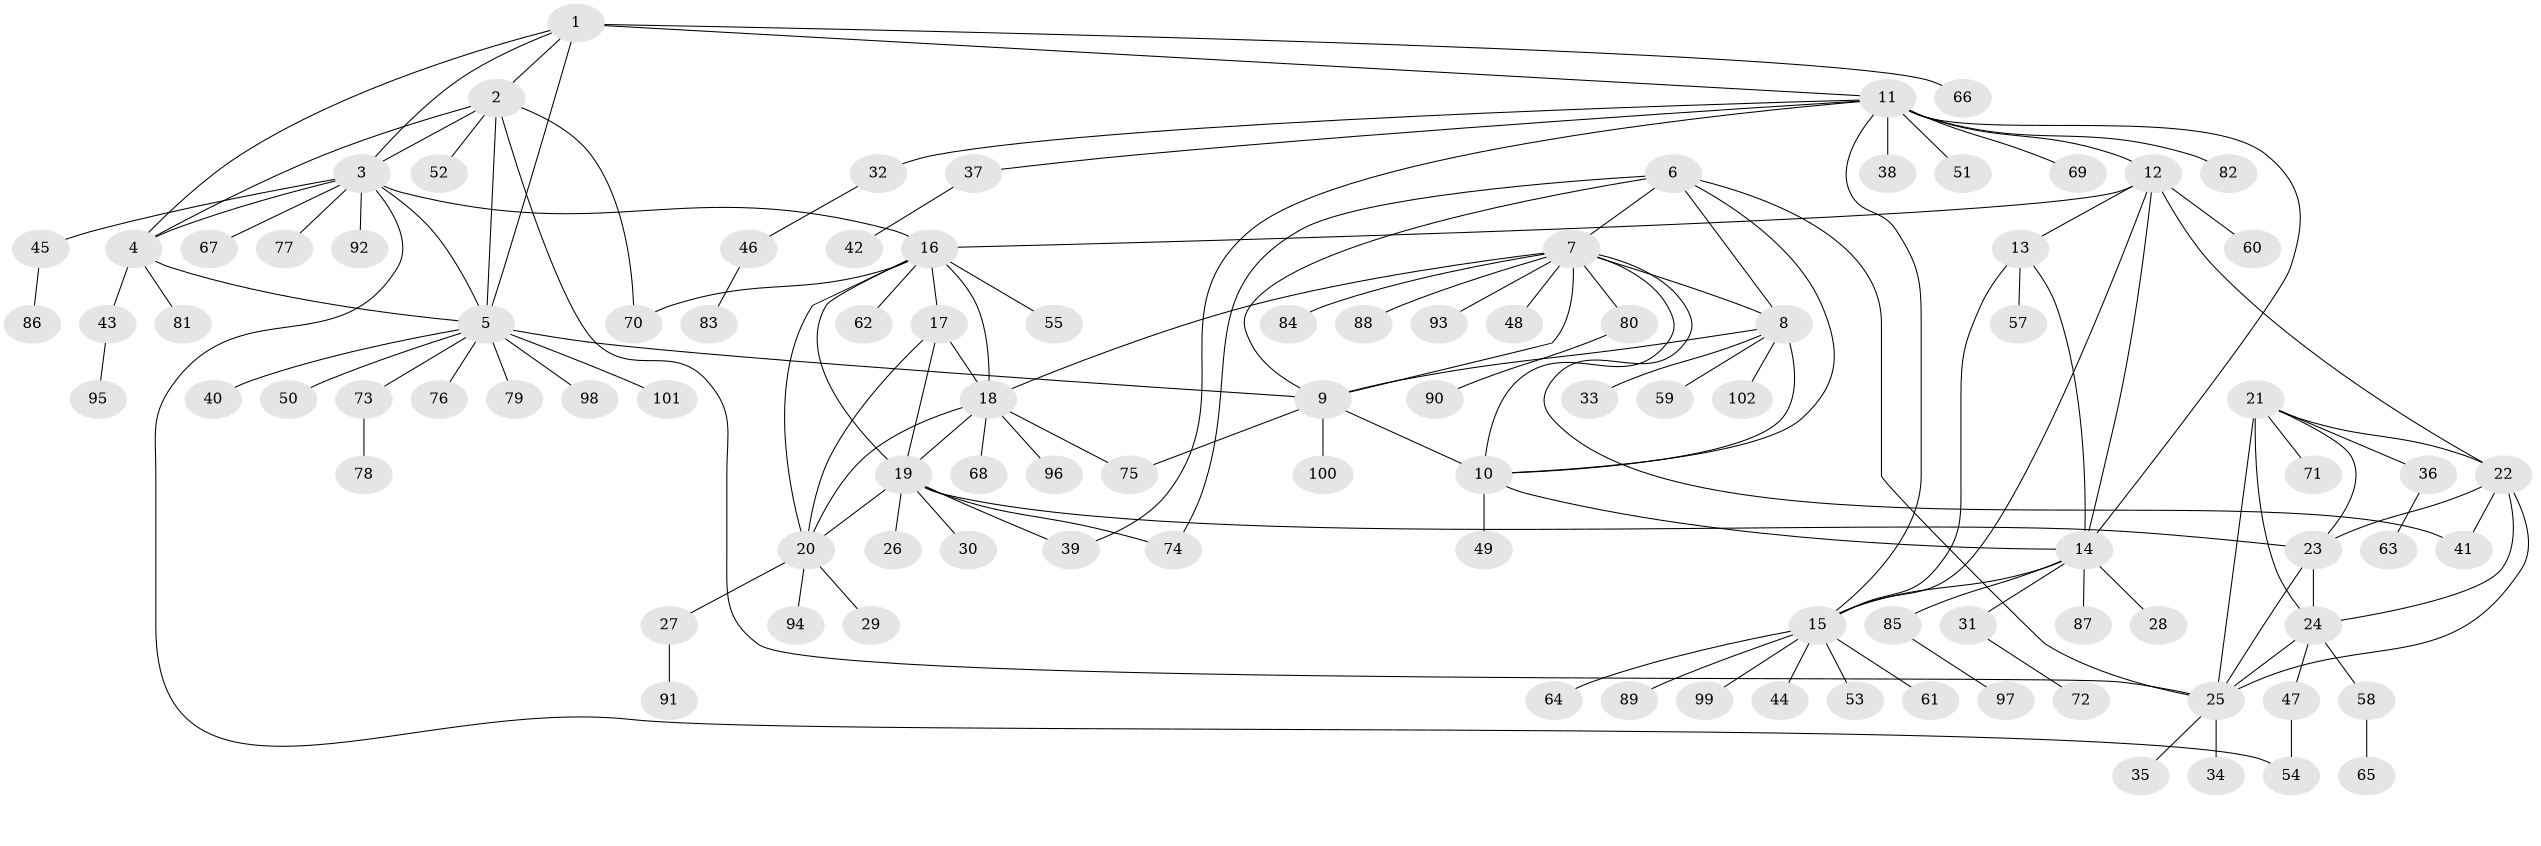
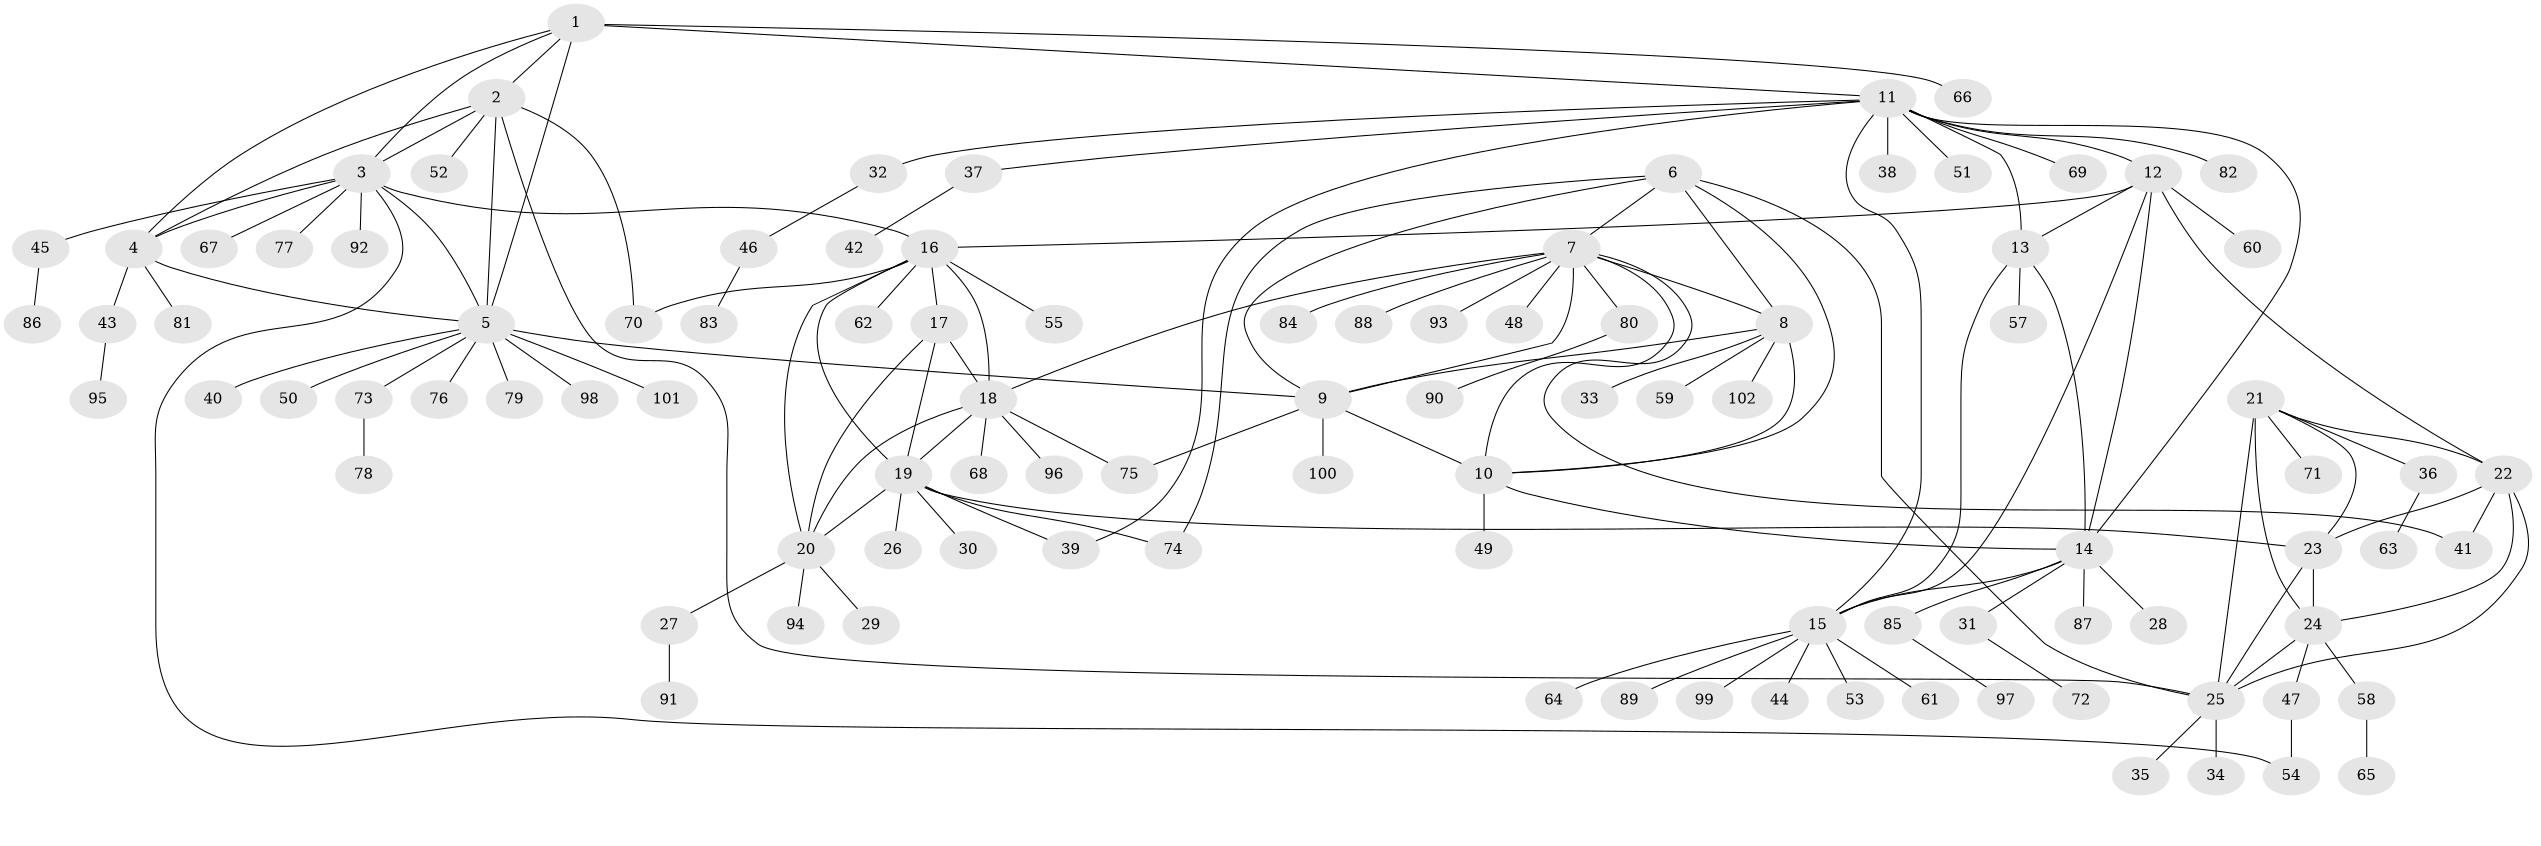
edge "11" -- "13": added
